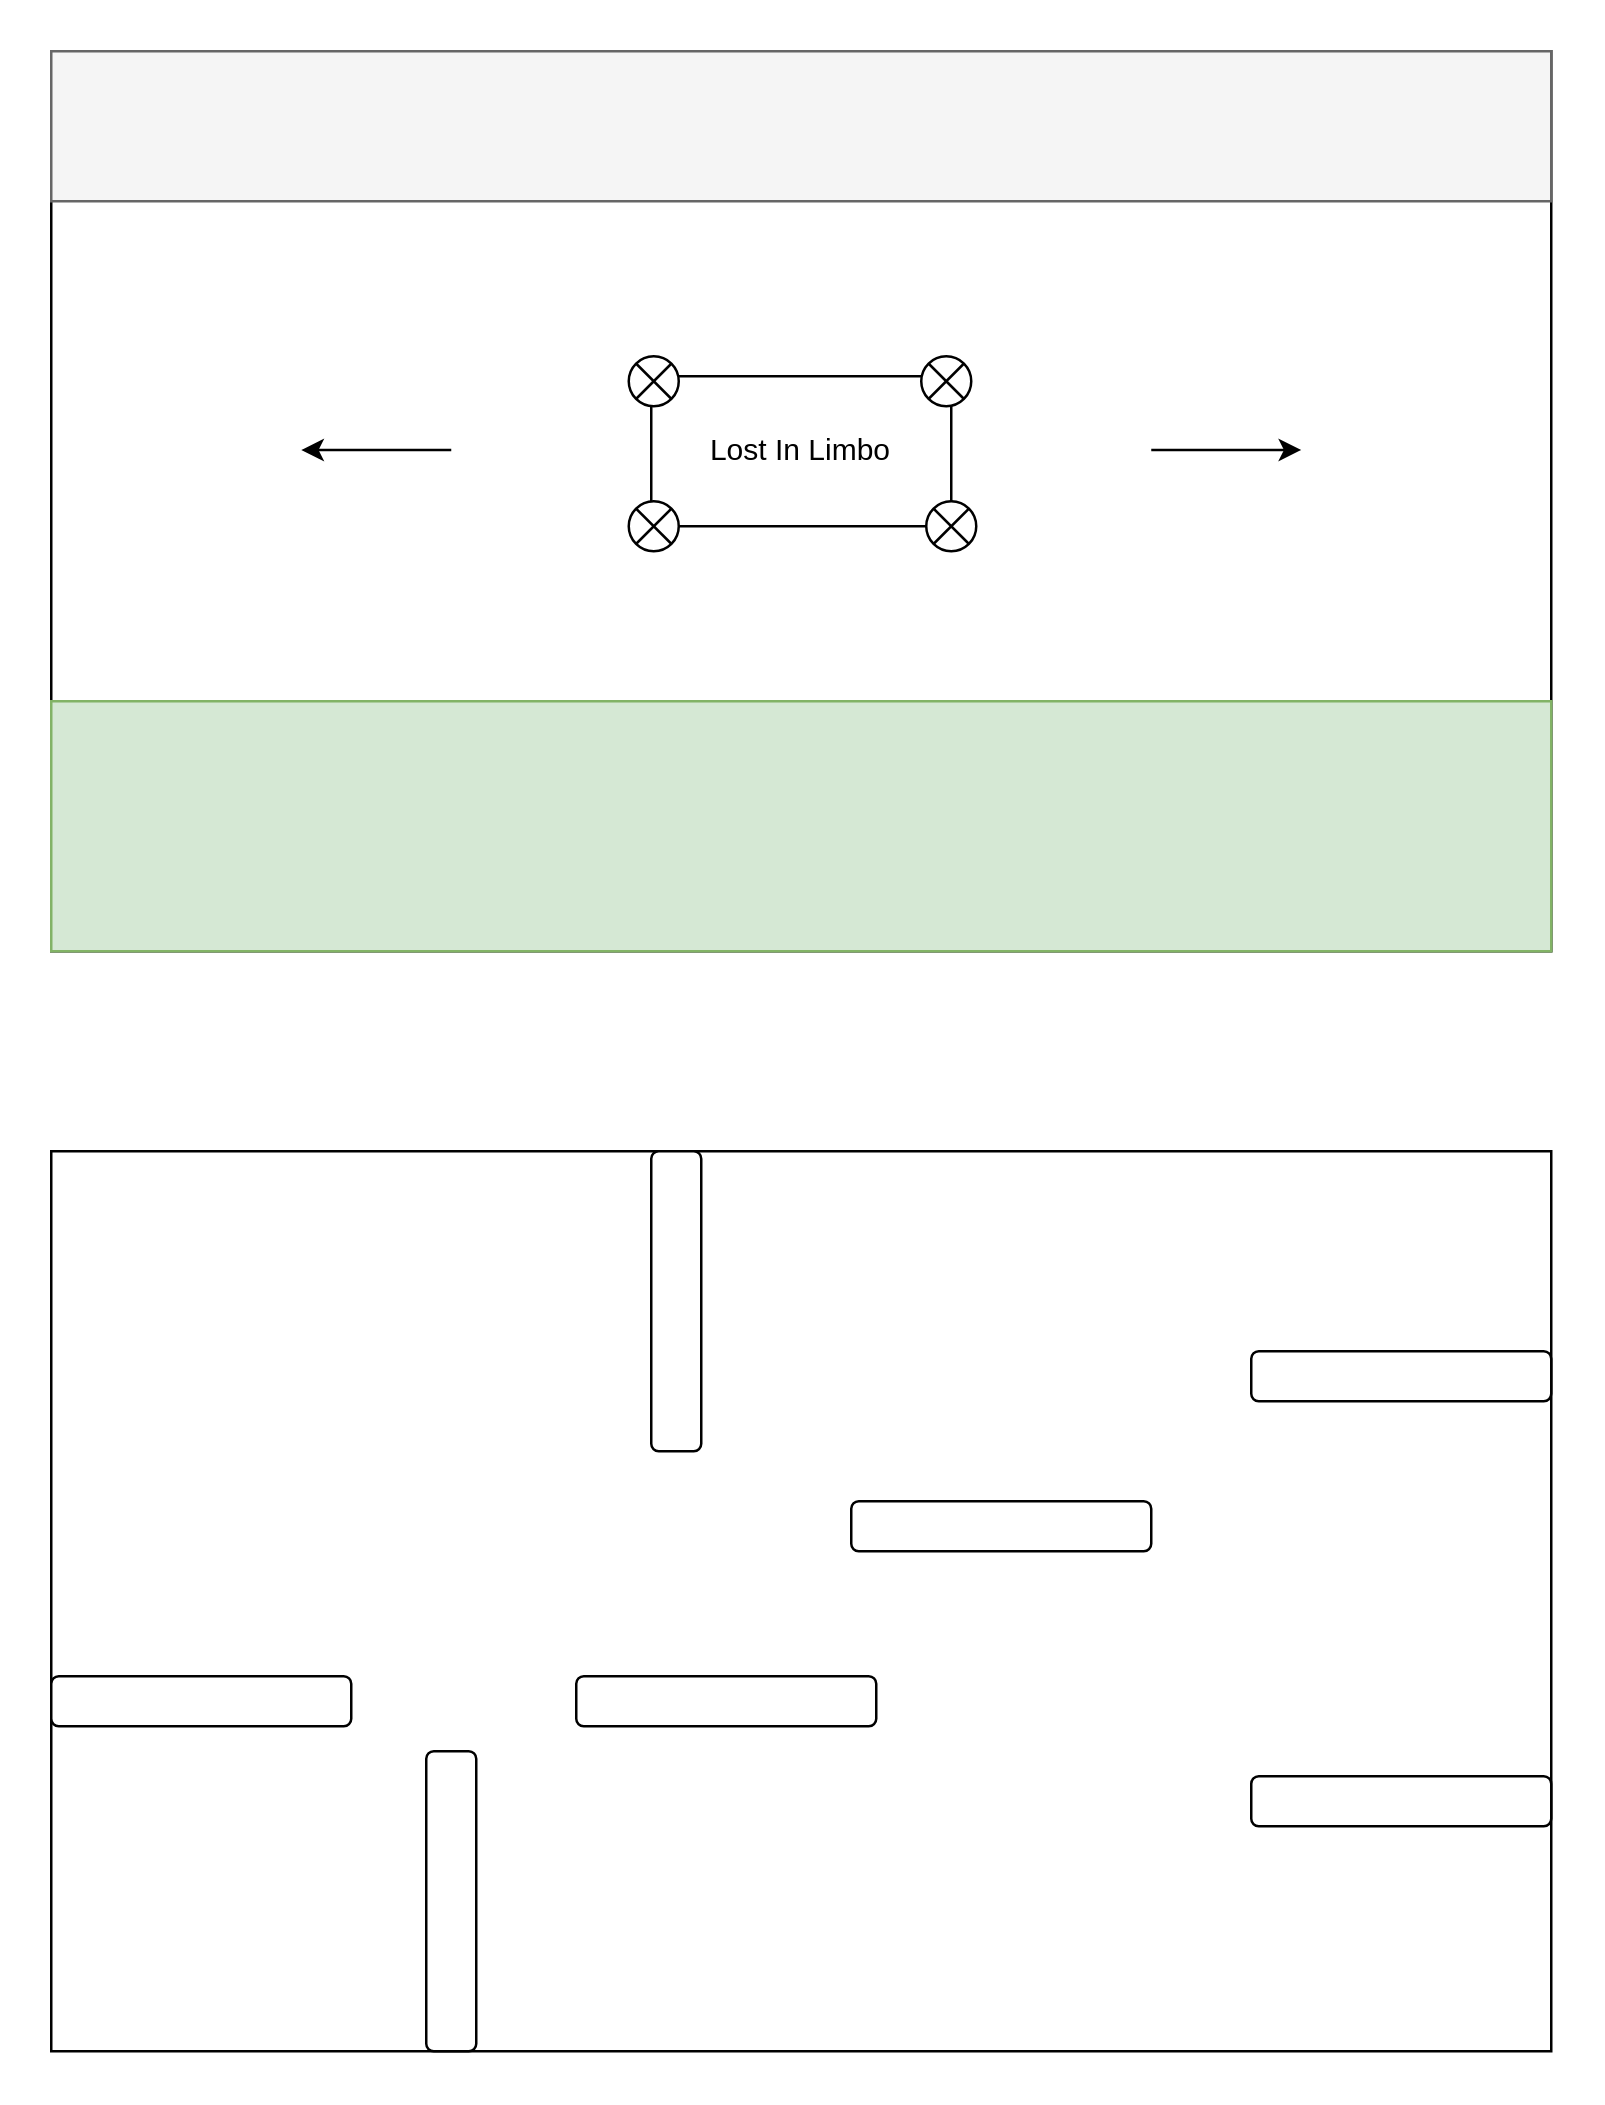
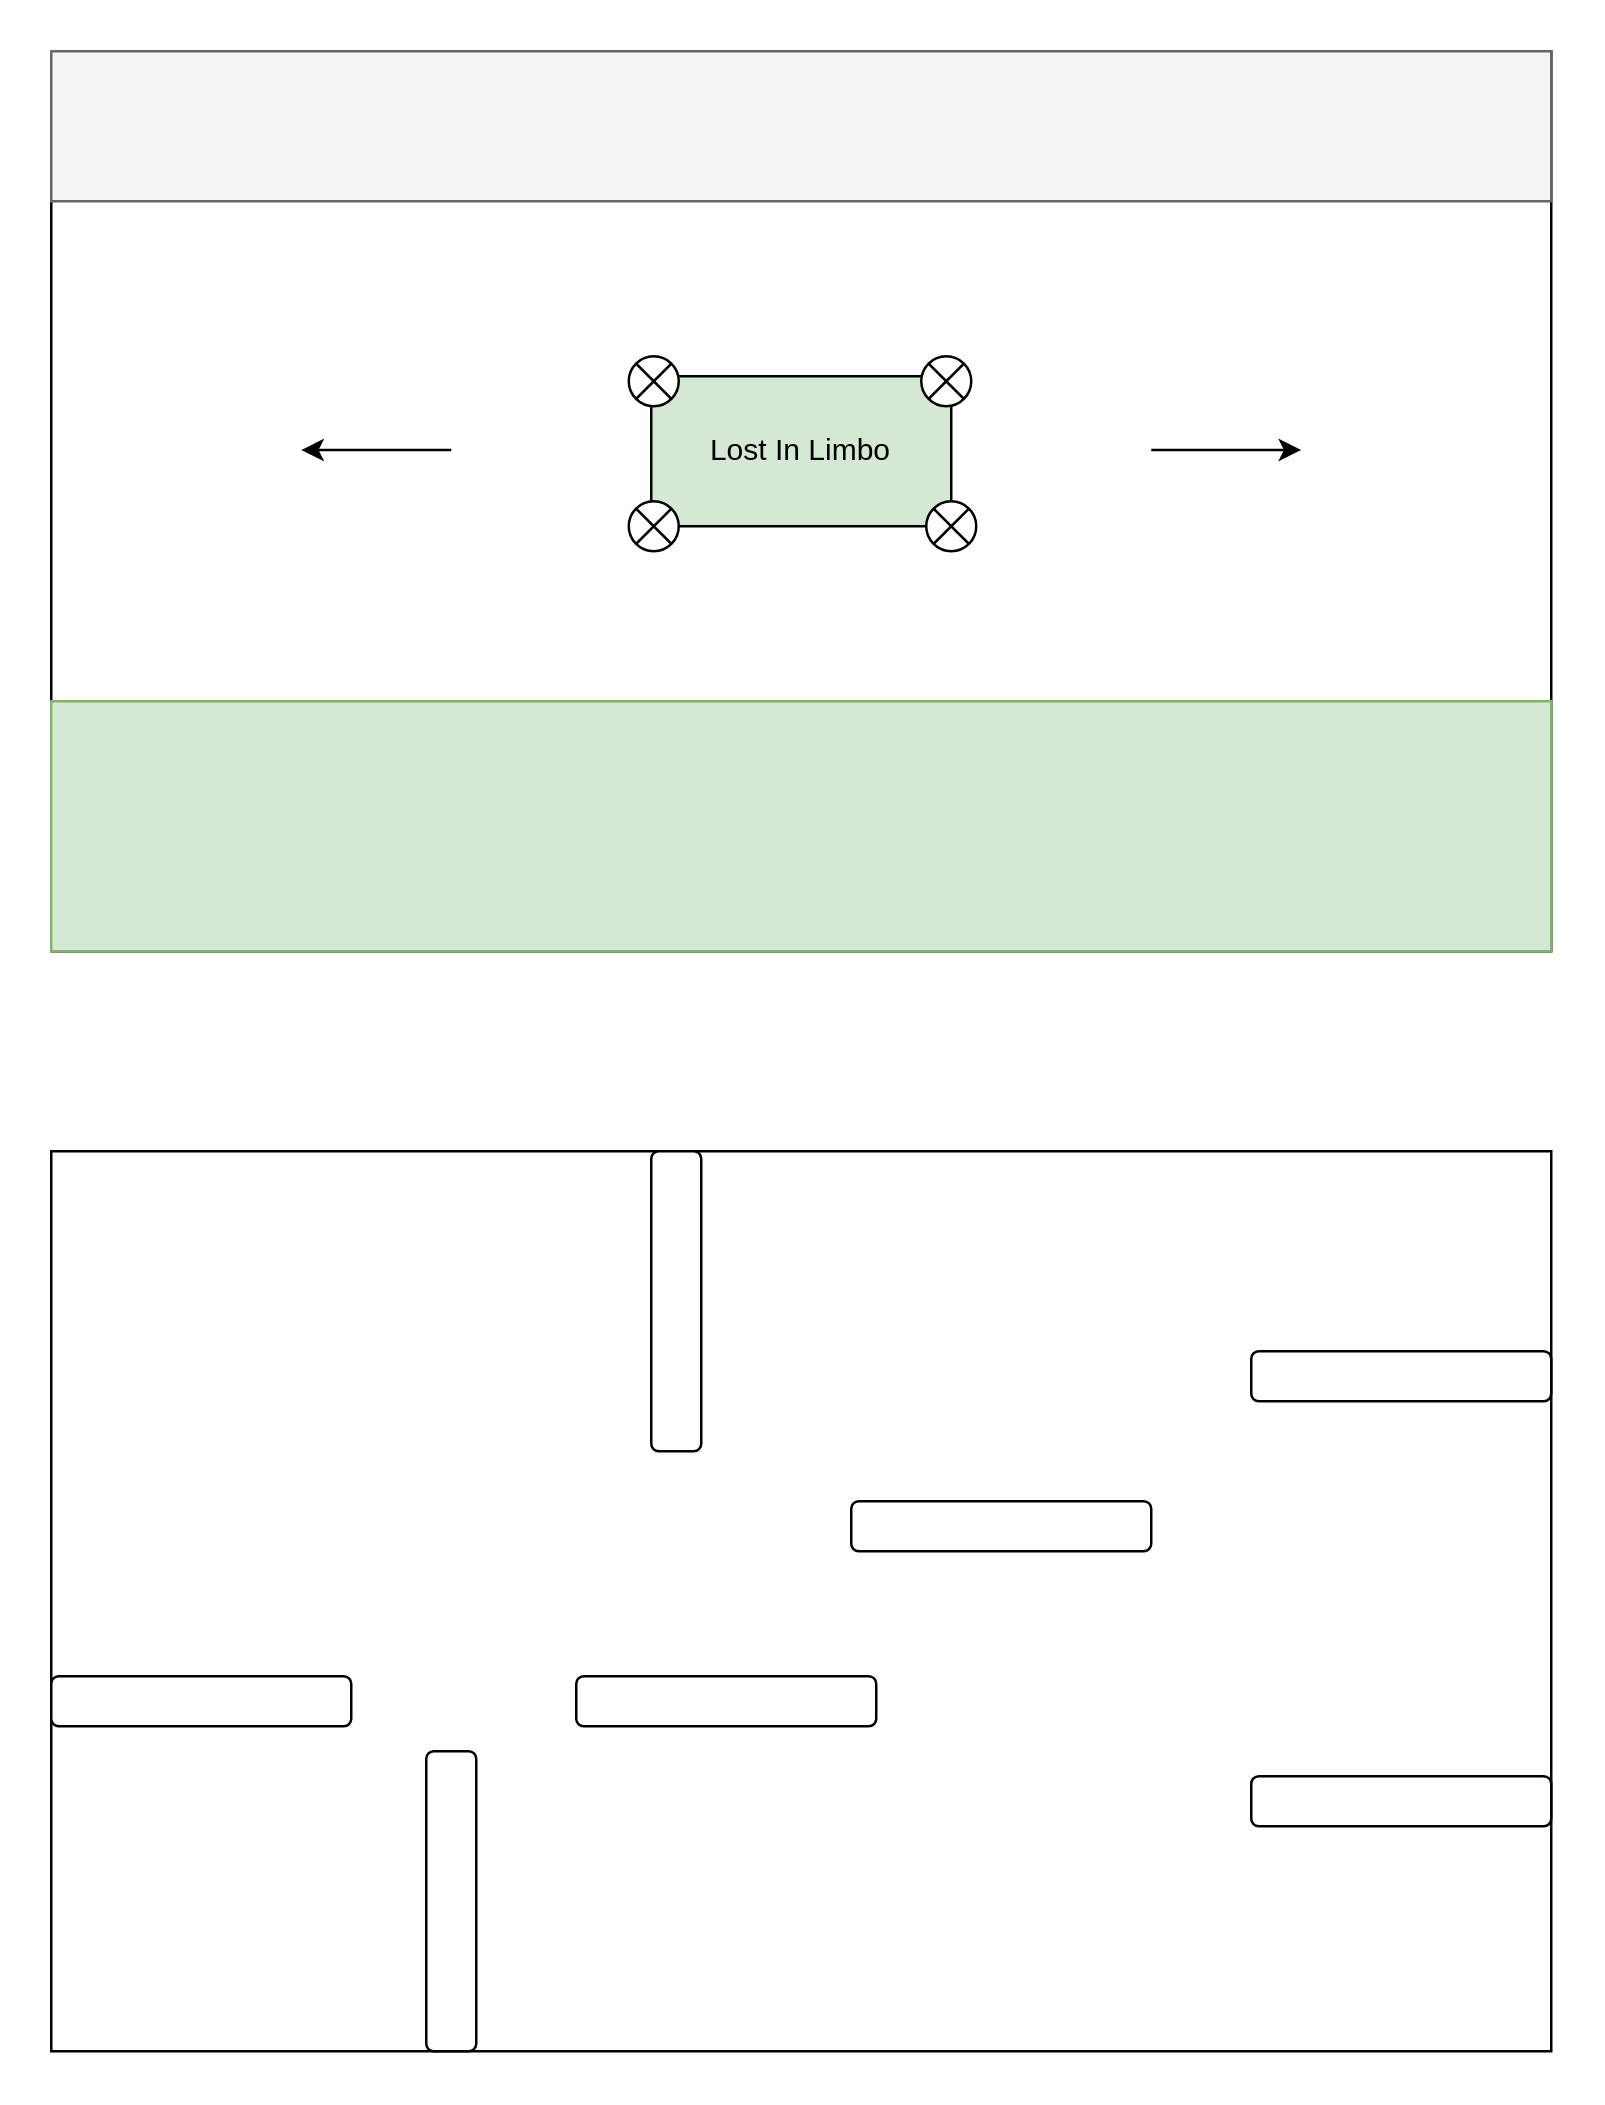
node "Lost In Limbo": fillcolor #ffffff -> #d5e8d4
